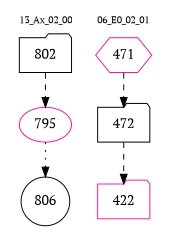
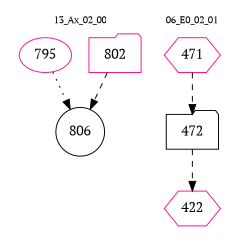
node "802": color black -> deeppink
edge "802" -> "795": now "802" -> "806"
node "422": shape folder -> hexagon
